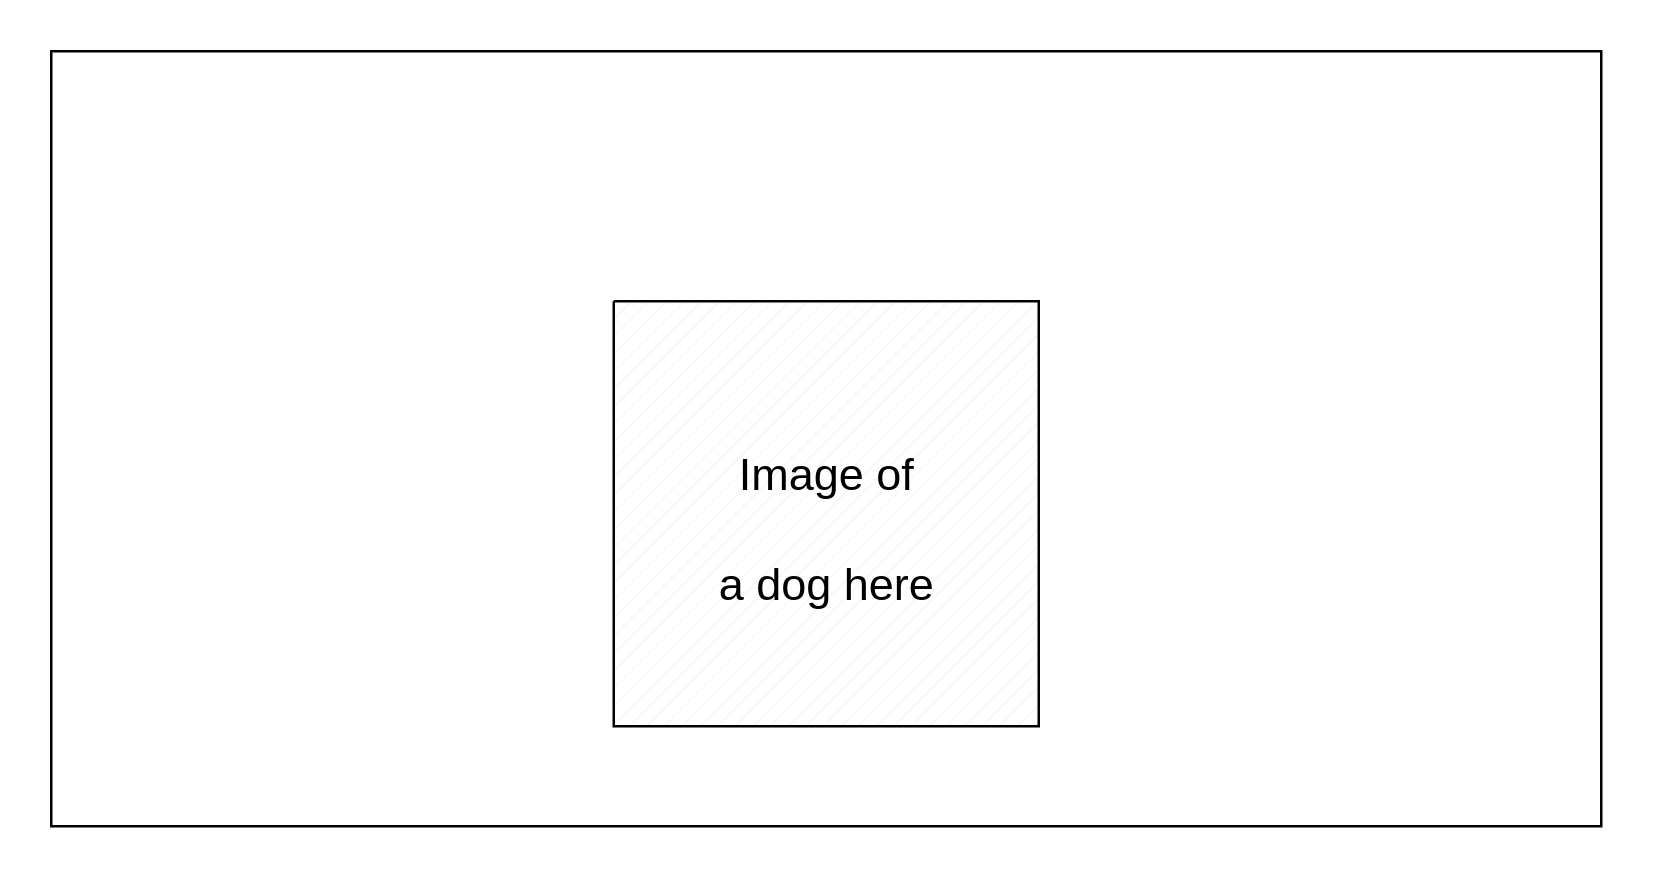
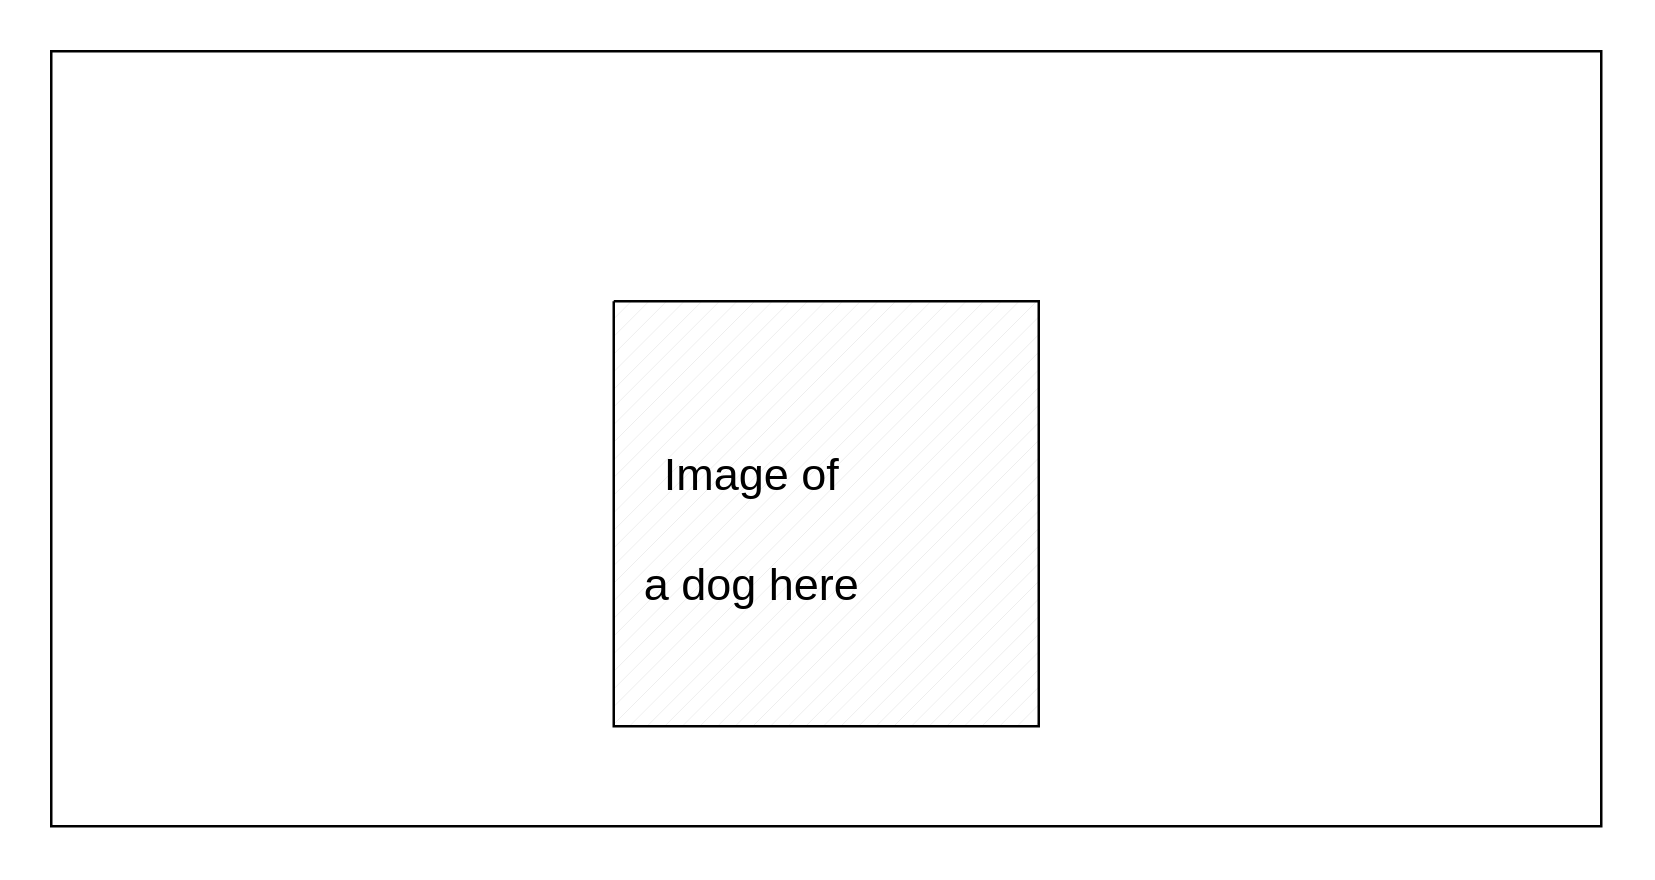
node "Image of a dog here": moved (826, 514) -> (751, 514)
